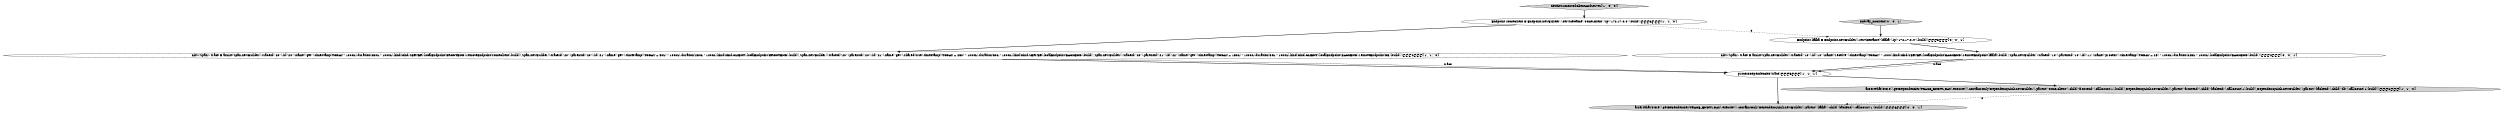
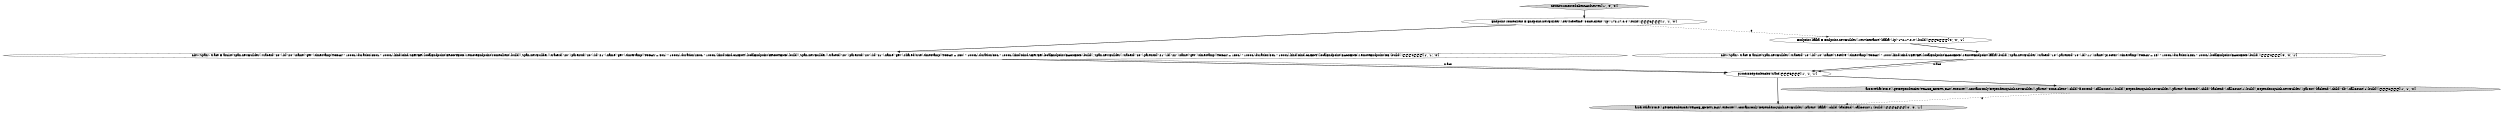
node "oneway_noClient['0', '0', '1']": removed
